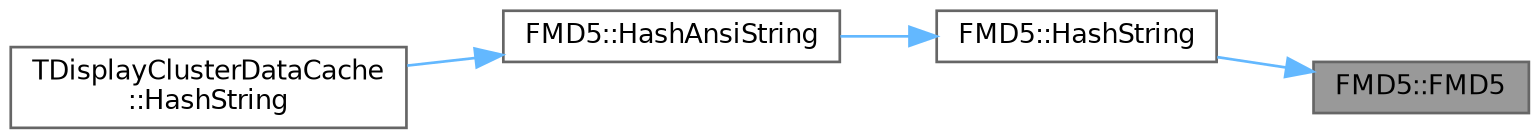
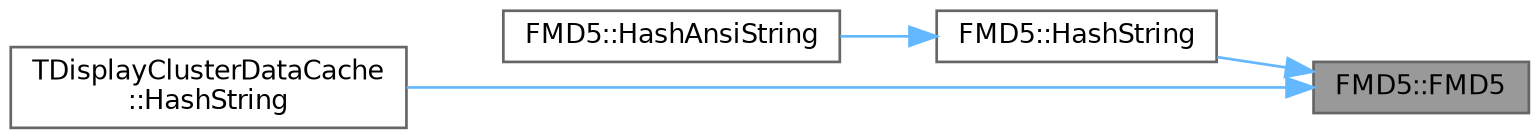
edge "TDisplayClusterDataCache ::HashString" -> "FMD5::HashAnsiString": now "TDisplayClusterDataCache ::HashString" -> "FMD5::FMD5"
